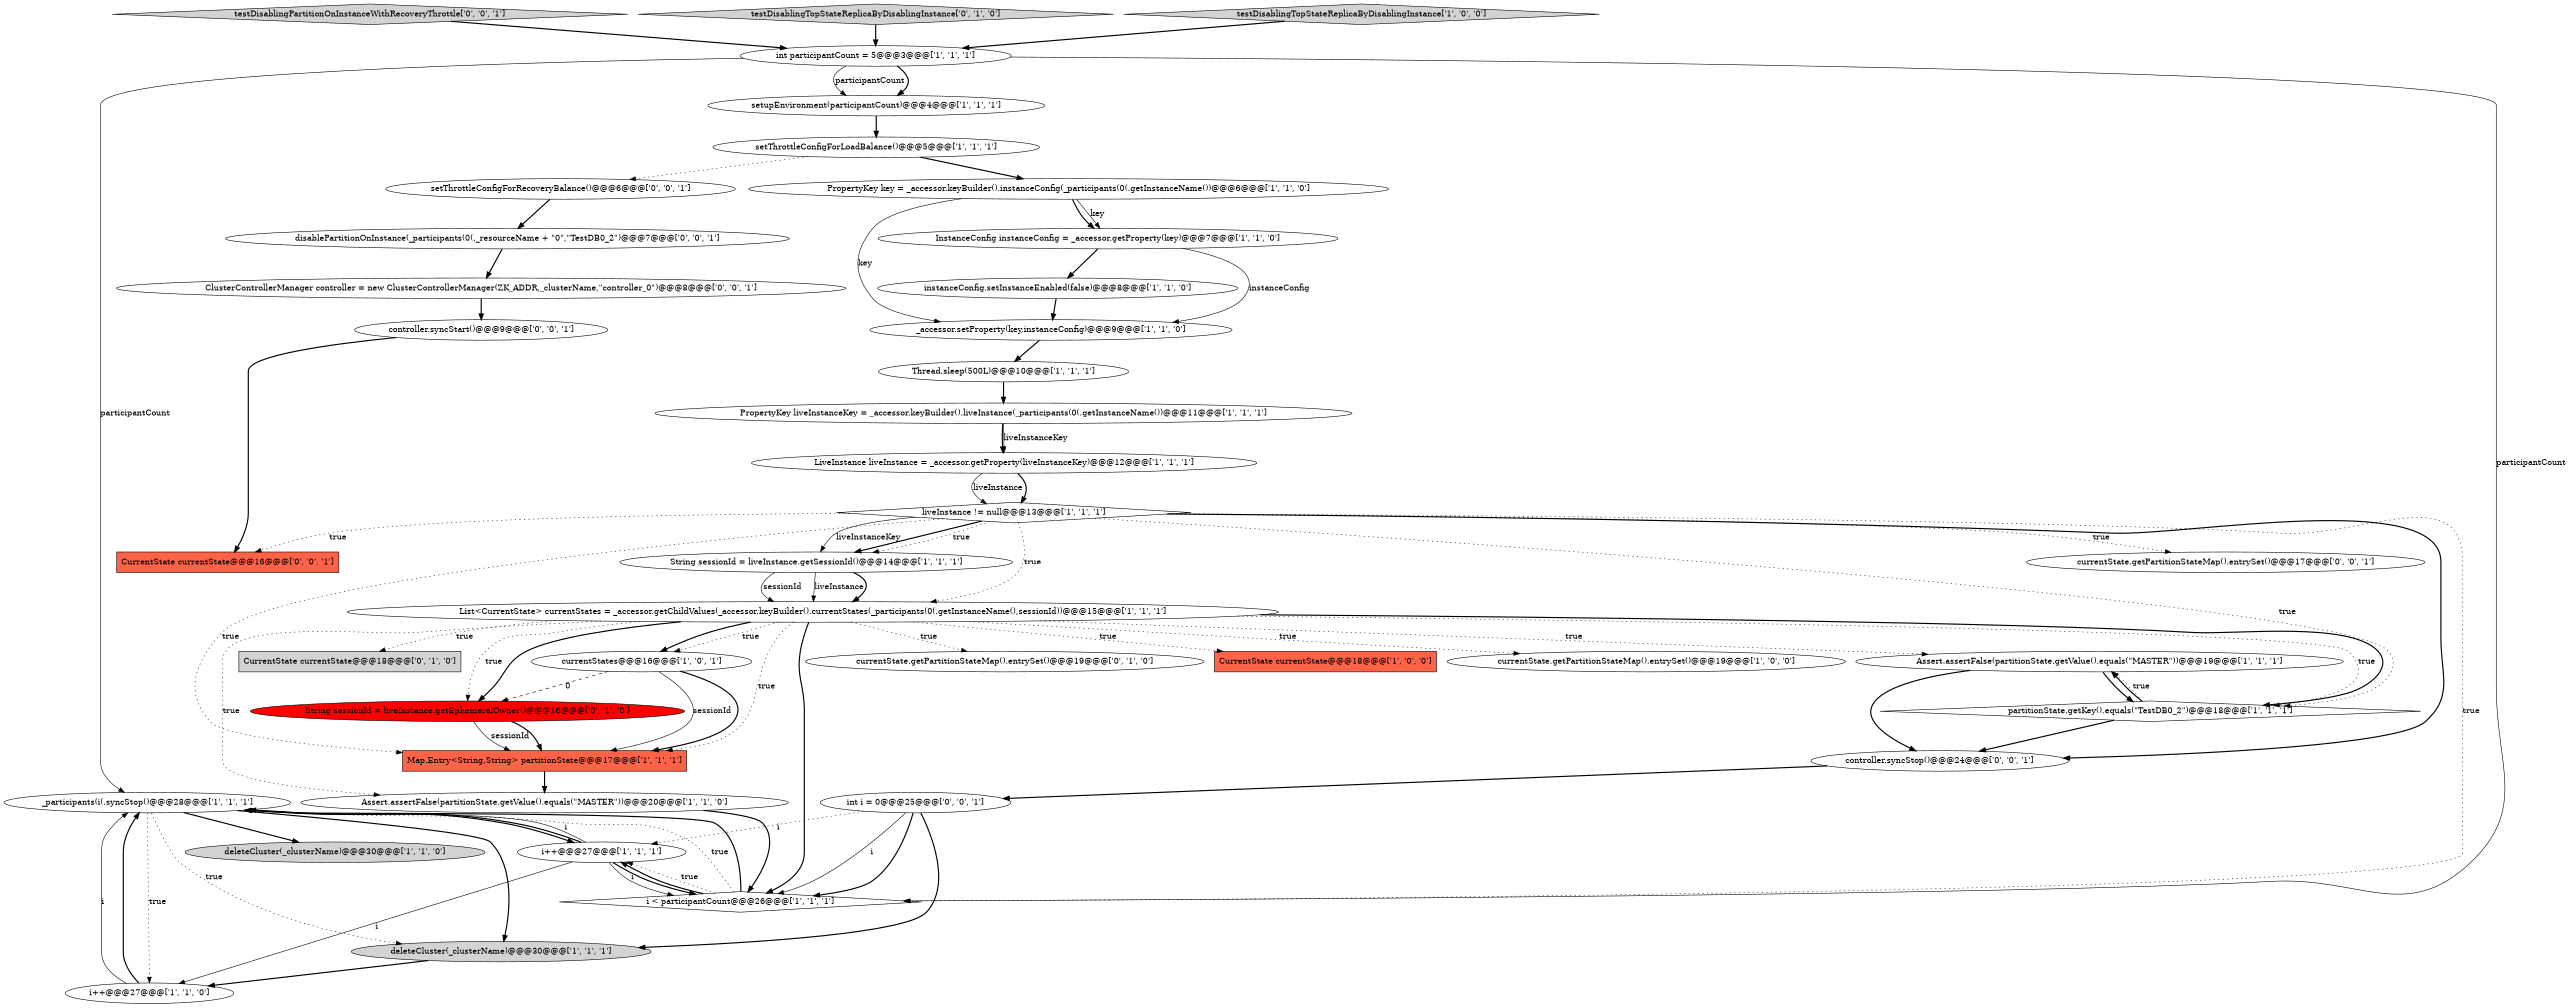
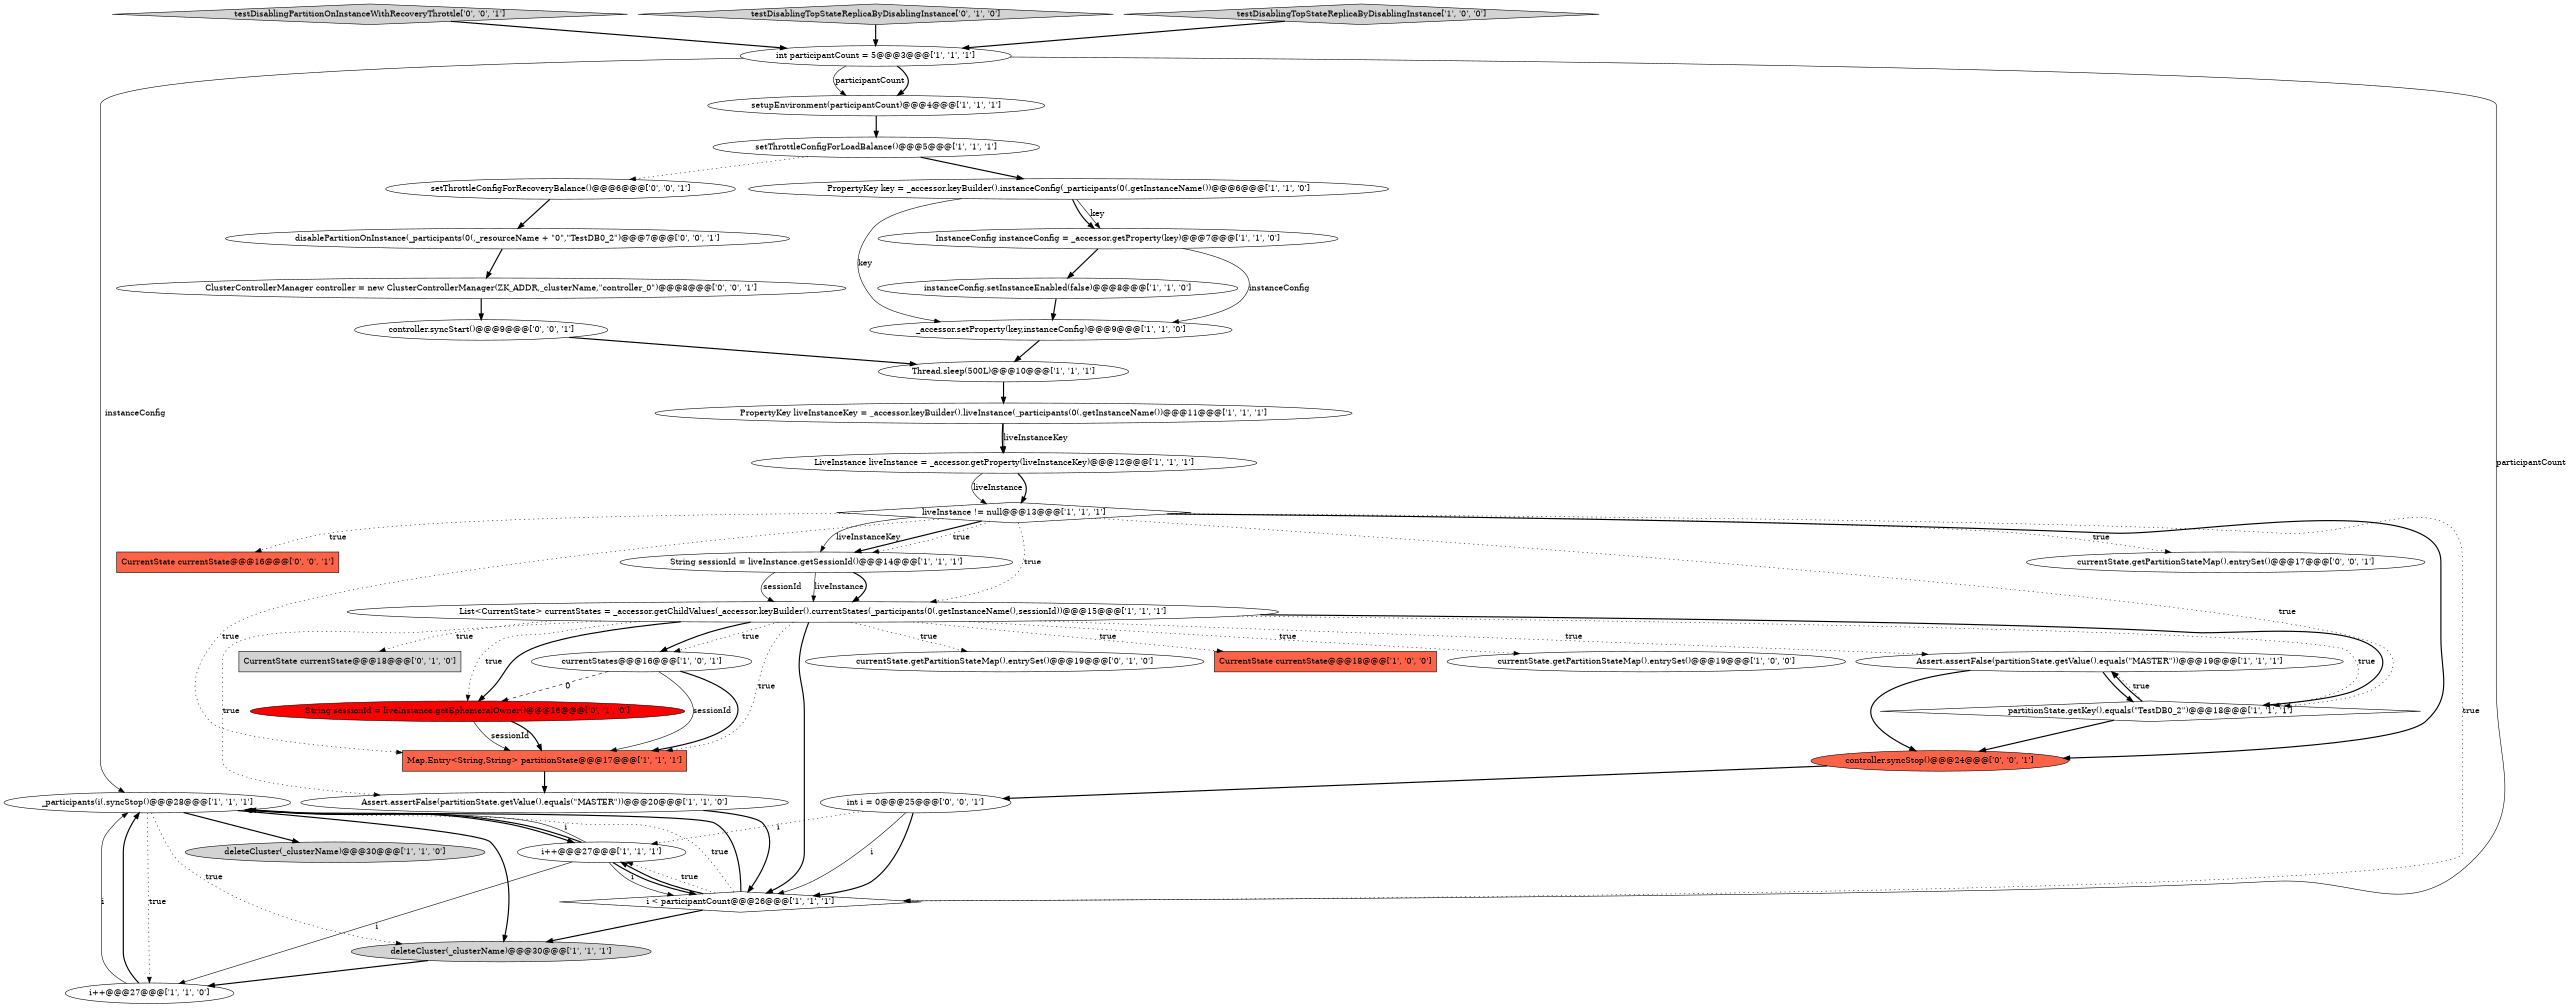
edge "controller.syncStart()@@@9@@@['0', '0', '1']" -> "CurrentState currentState@@@16@@@['0', '0', '1']": now "controller.syncStart()@@@9@@@['0', '0', '1']" -> "Thread.sleep(500L)@@@10@@@['1', '1', '1']"
edge "int participantCount = 5@@@3@@@['1', '1', '1']" -> "_participants(i(.syncStop()@@@28@@@['1', '1', '1']": label "participantCount" -> "instanceConfig"
node "controller.syncStop()@@@24@@@['0', '0', '1']": fillcolor white -> tomato
edge "int i = 0@@@25@@@['0', '0', '1']" -> "deleteCluster(_clusterName)@@@30@@@['1', '1', '1']": now "i < participantCount@@@26@@@['1', '1', '1']" -> "deleteCluster(_clusterName)@@@30@@@['1', '1', '1']"
